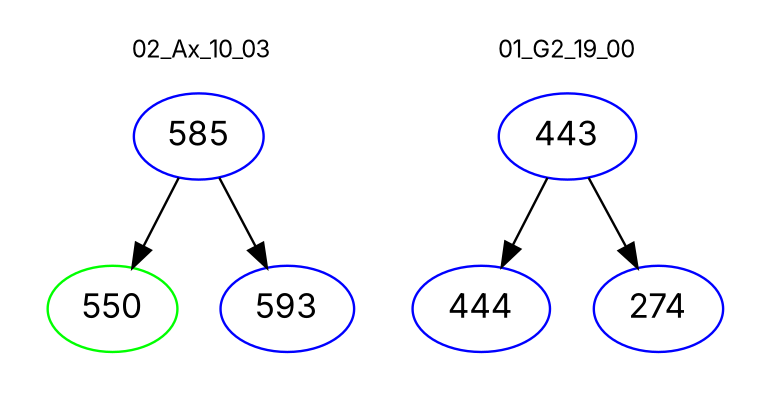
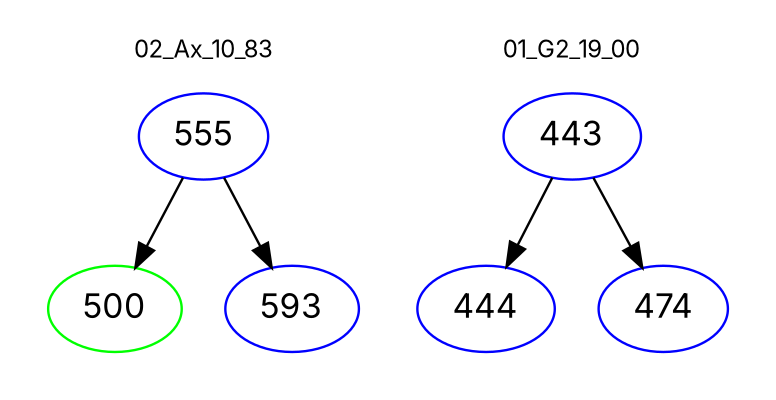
cluster "02_Ax_10_03": label "02_Ax_10_03" -> "02_Ax_10_83"
node "585": label "585" -> "555"
node "550": label "550" -> "500"
node "274": label "274" -> "474"
